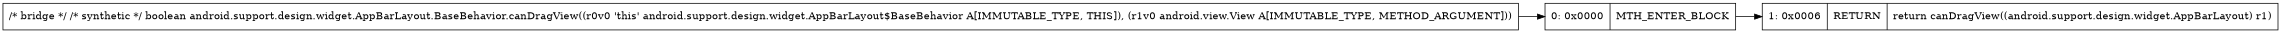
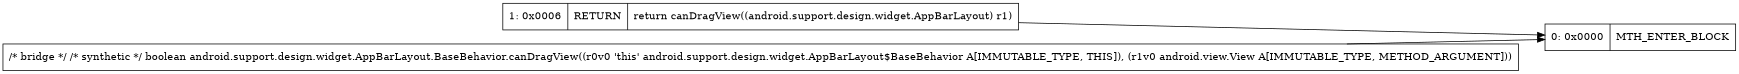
edge "0: 0x0000" -> "1: 0x0006": reversed
